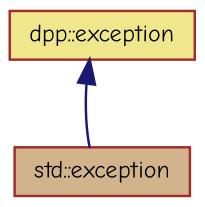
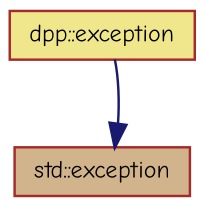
edge "std::exception" -> "dpp::exception": reversed
